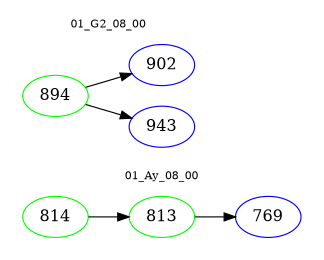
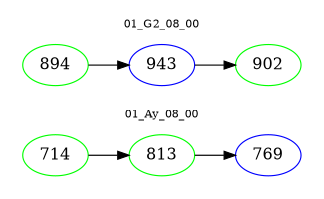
node "902": color blue -> green
edge "894" -> "902": now "943" -> "902"
node "814": label "814" -> "714"
